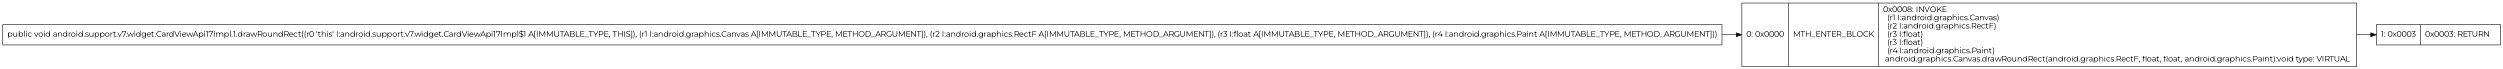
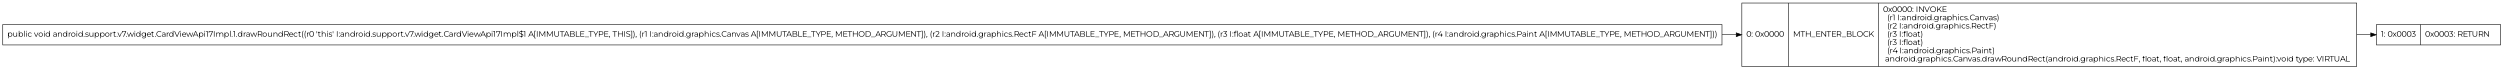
node "0: 0x0000": text "0x0008: INVOKE" -> "0x0000: INVOKE"
